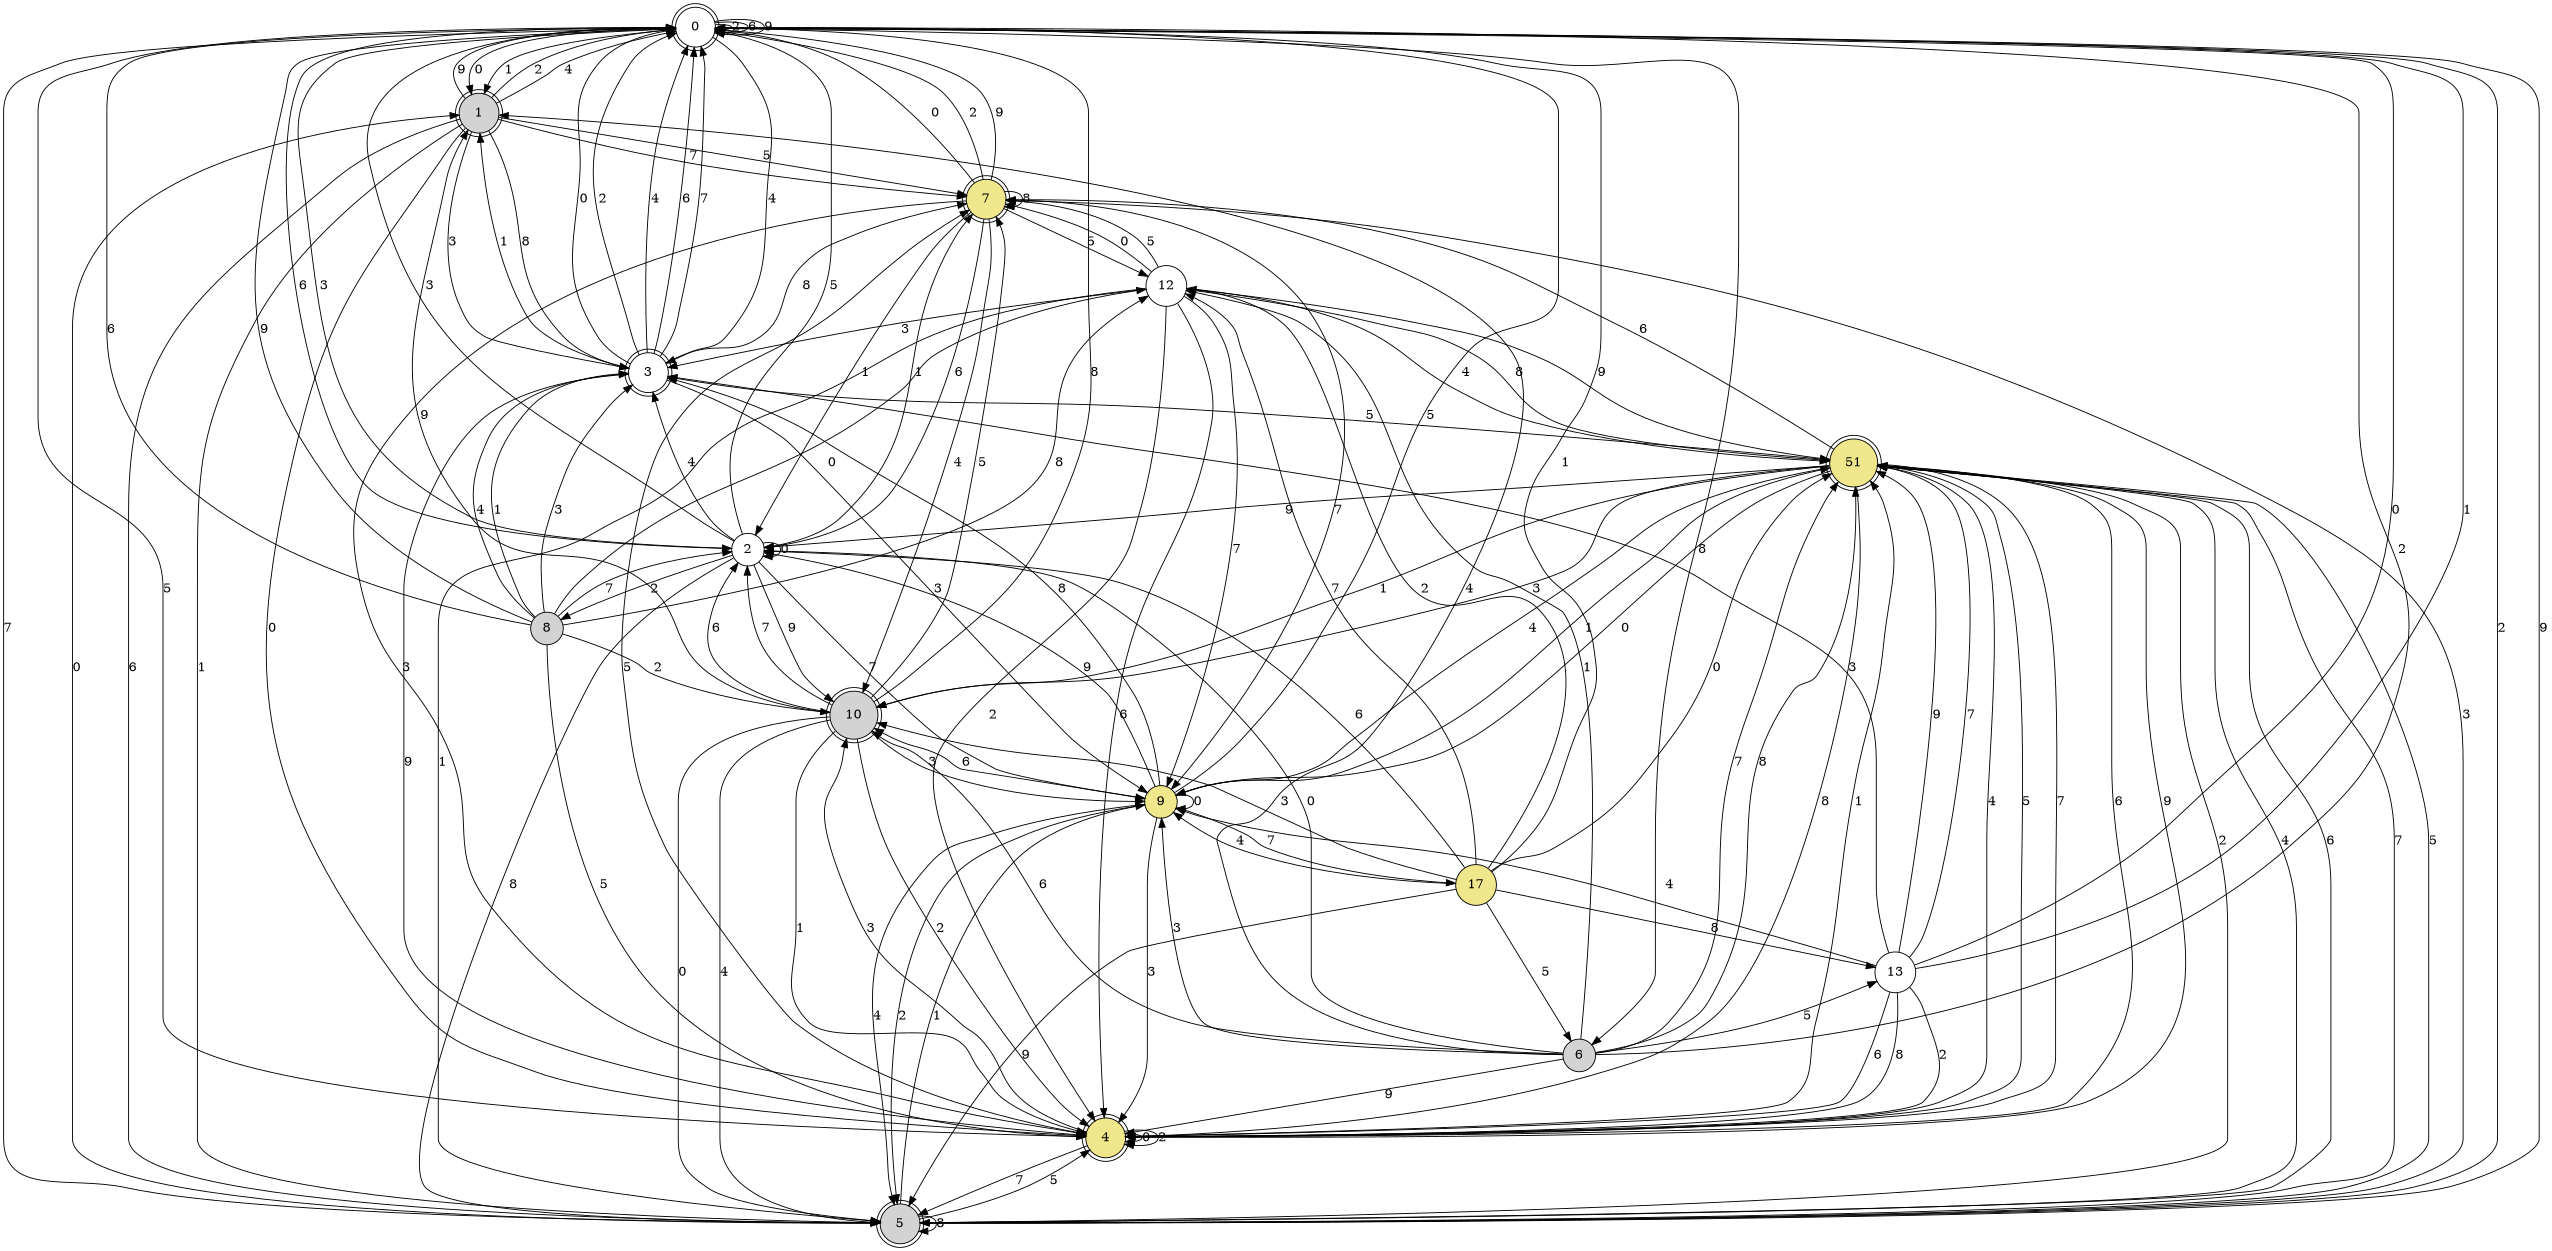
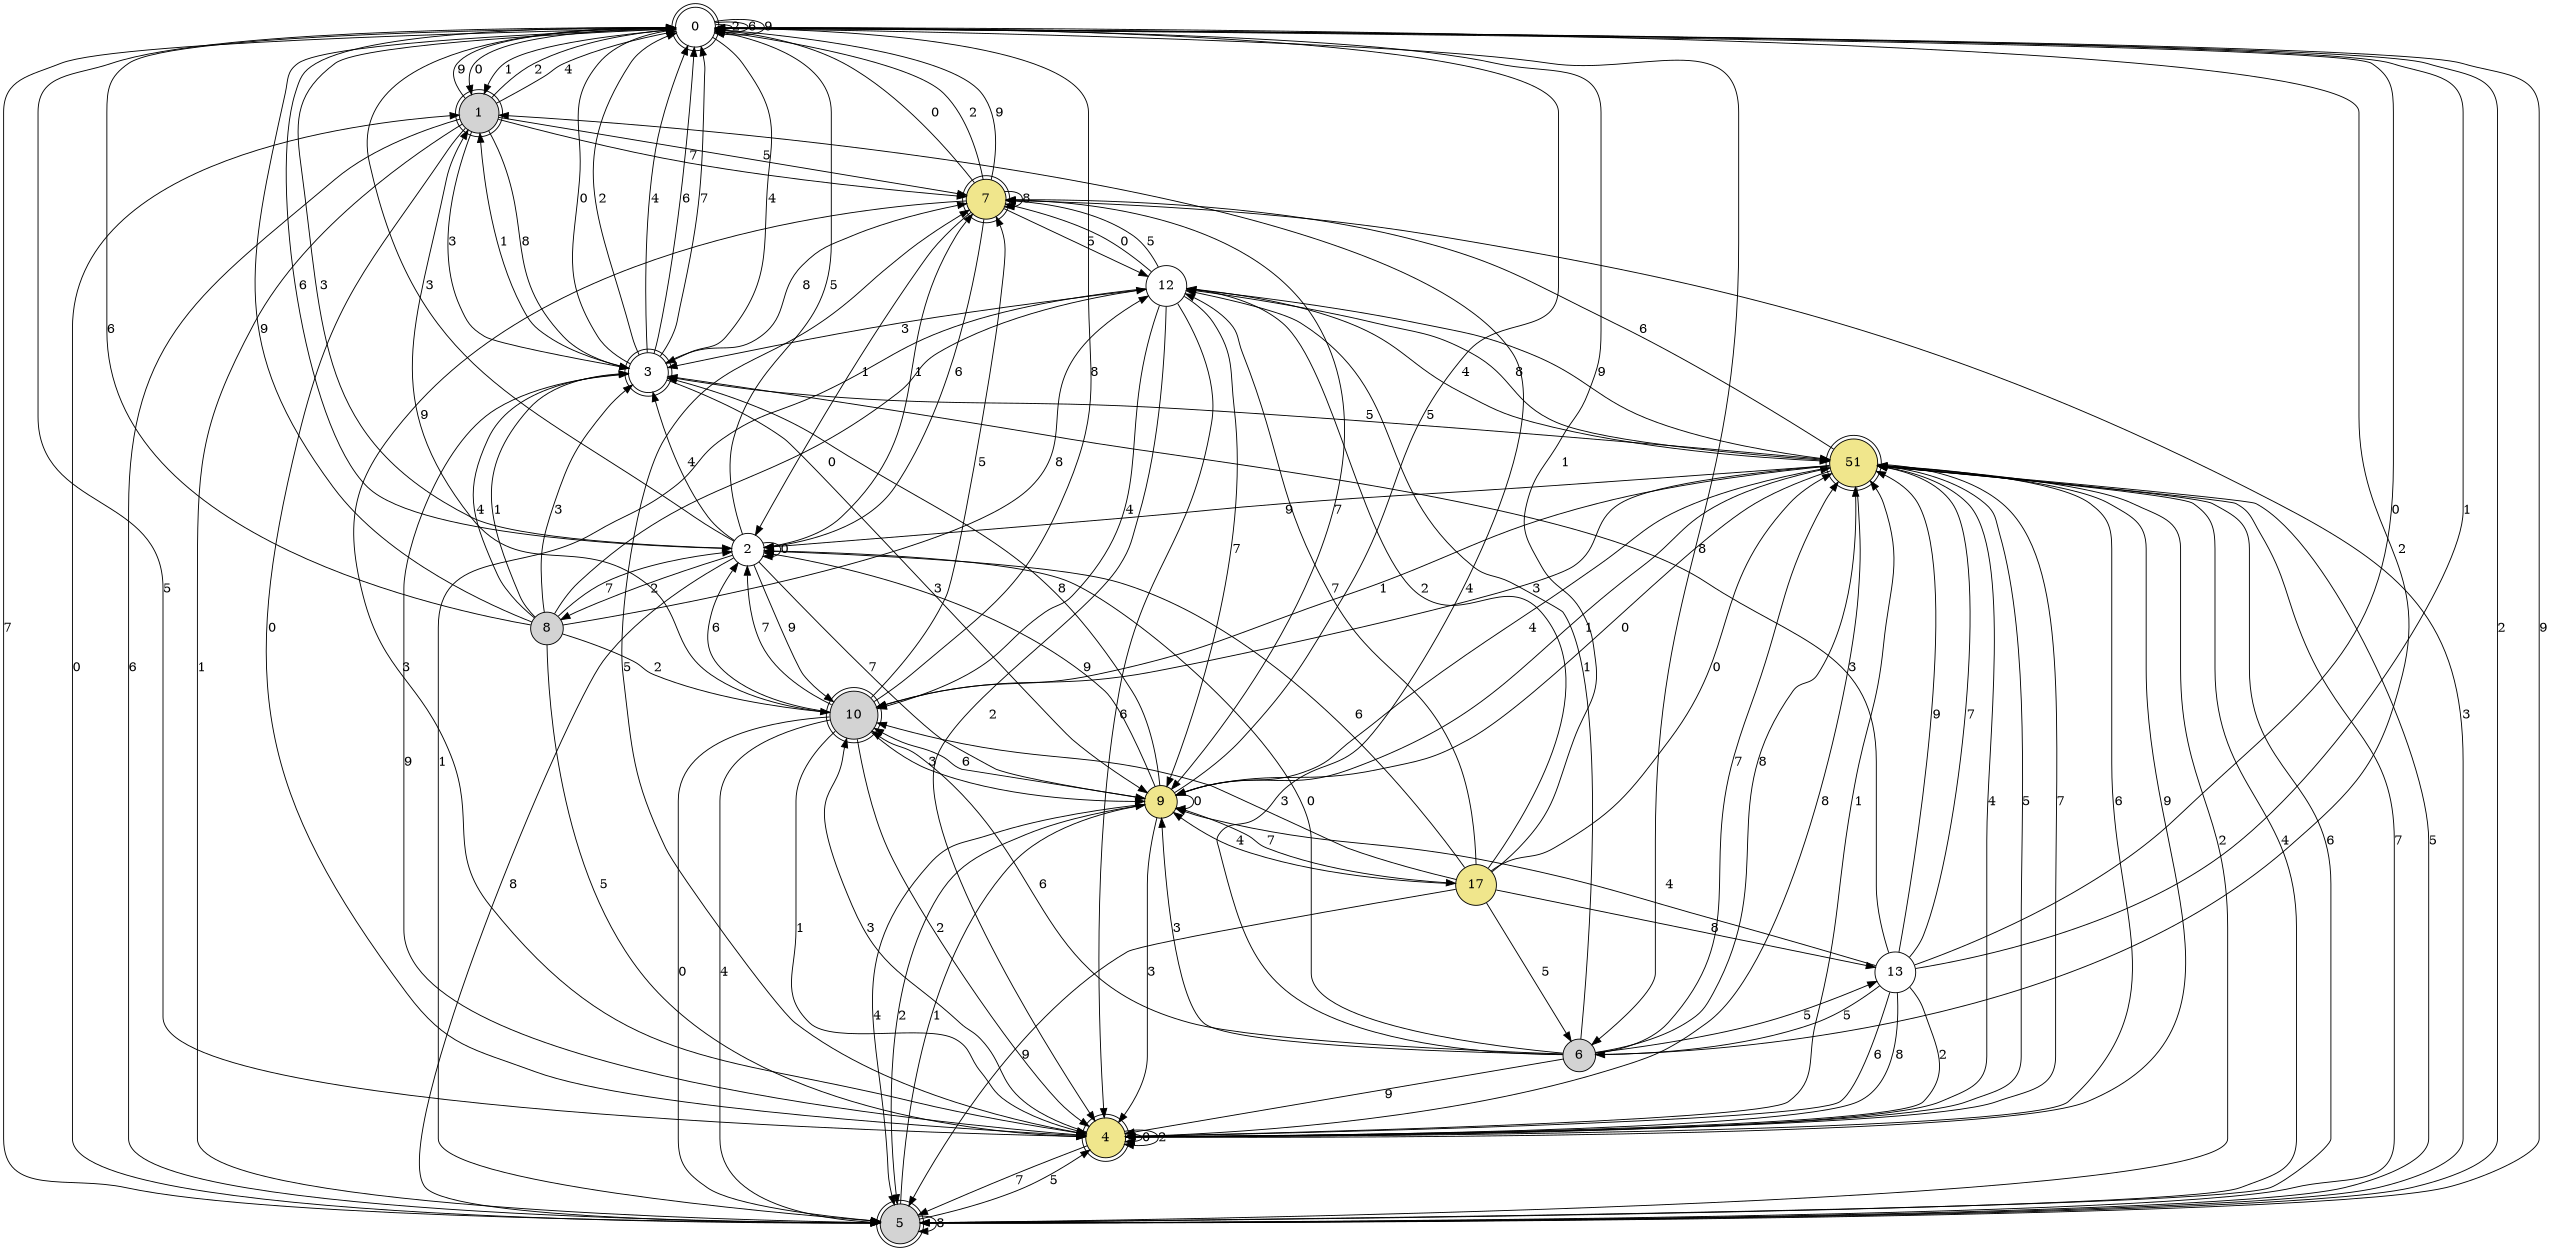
edge "7" -> "10": now "12" -> "10"
edge "13" -> "6": added, label "5"
